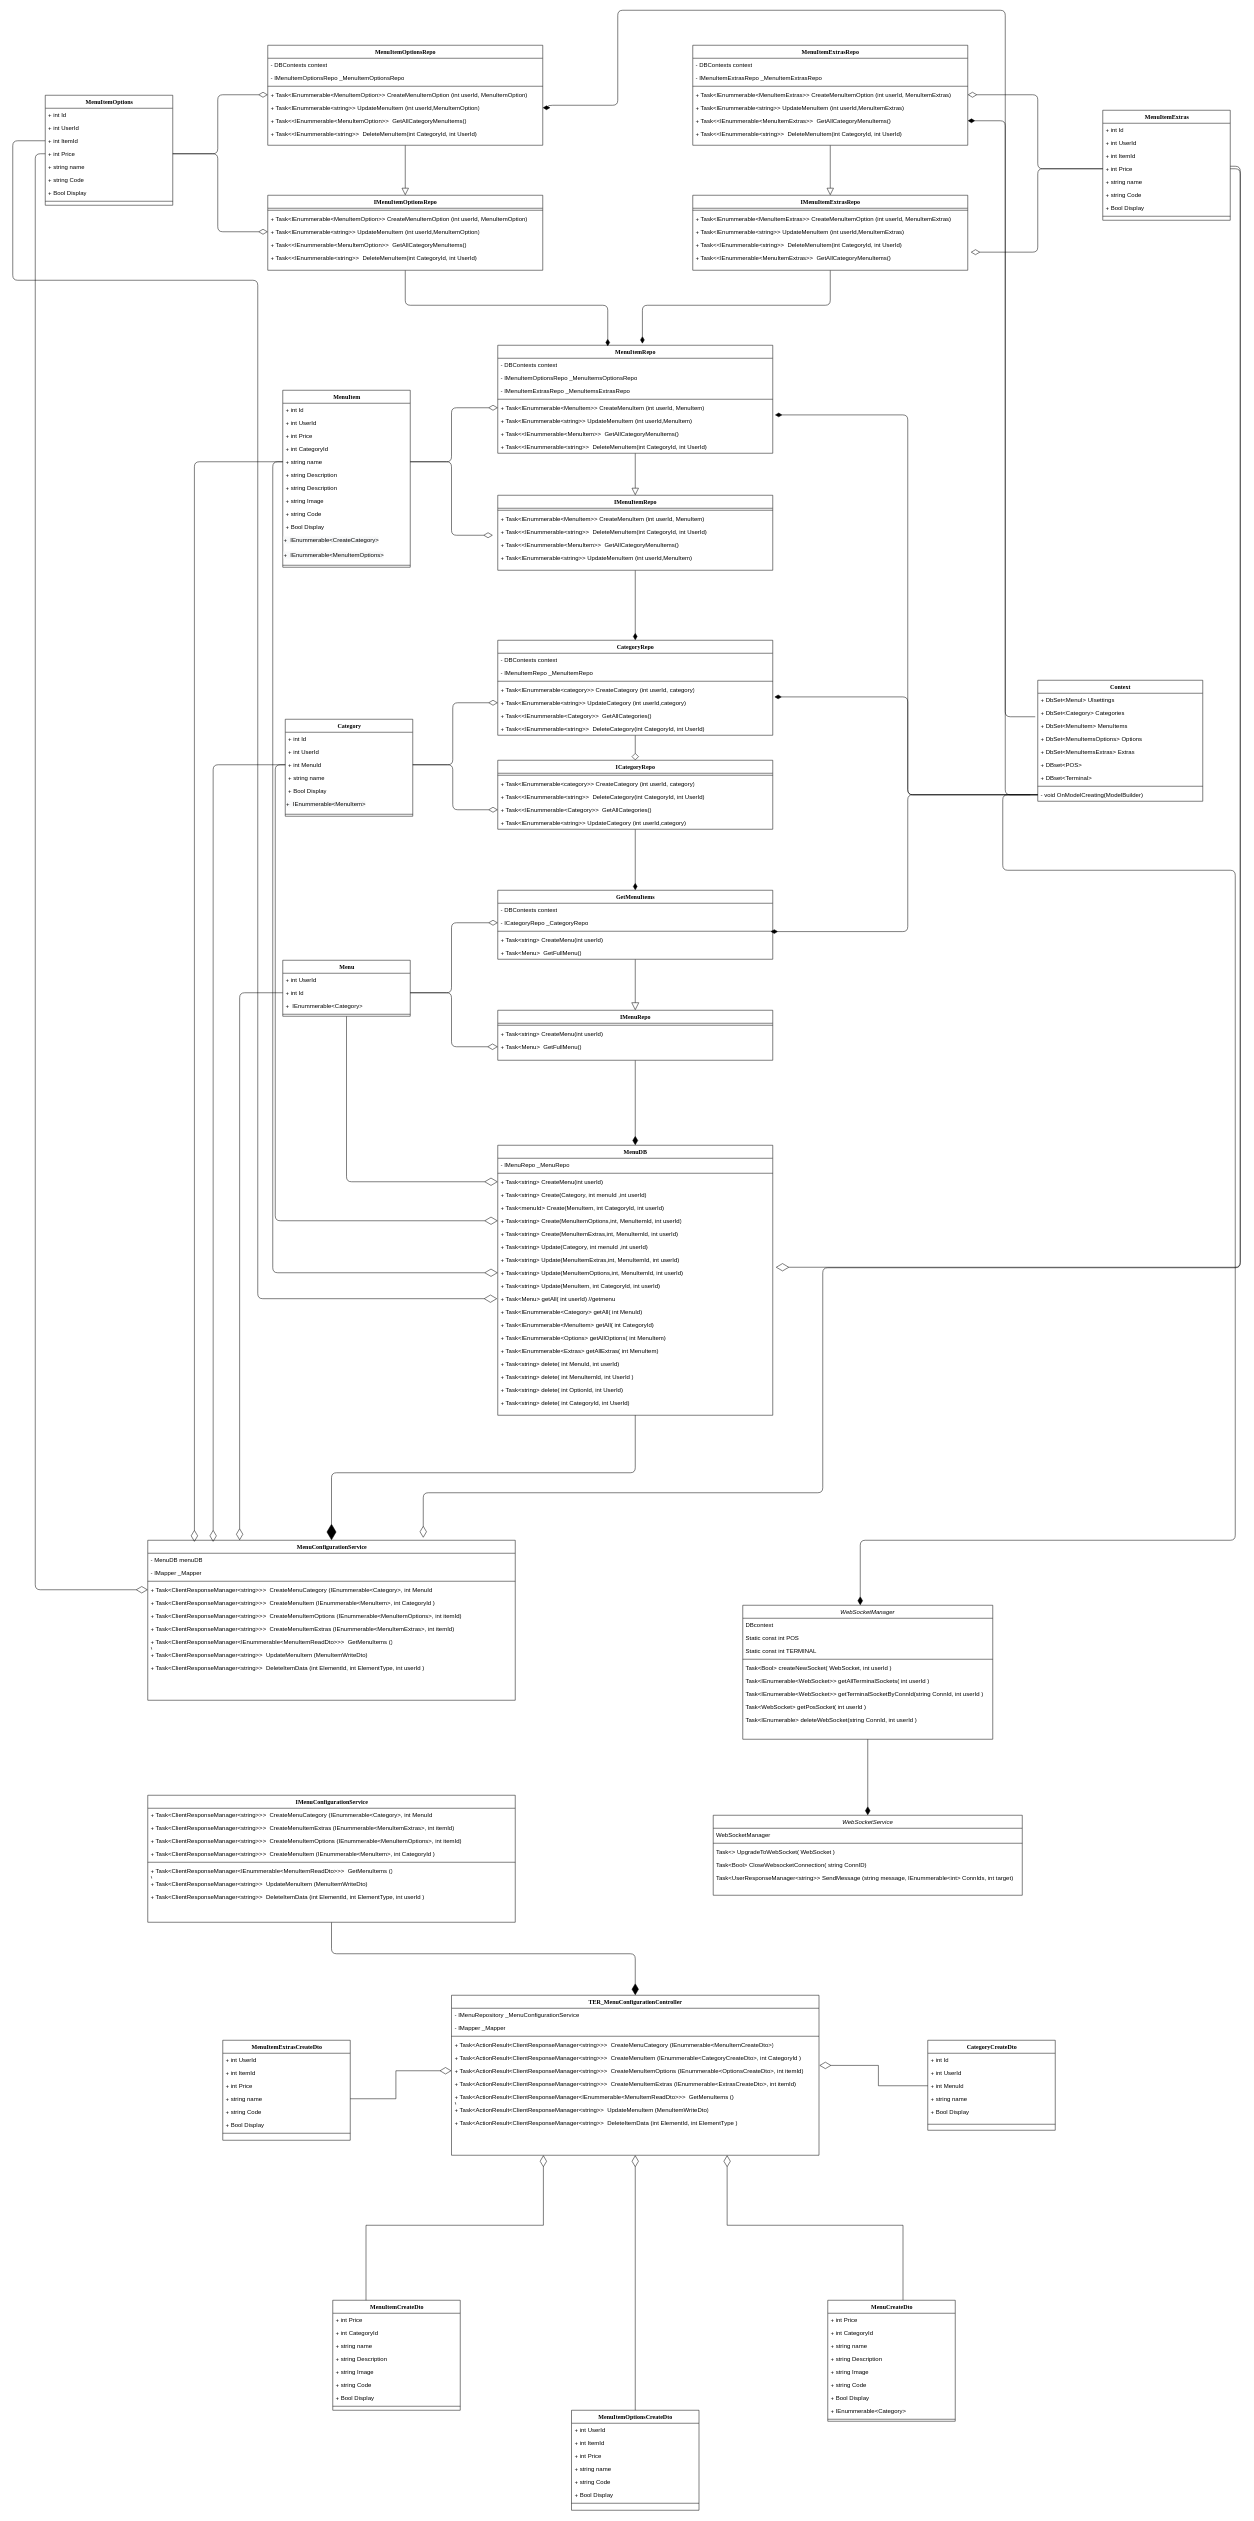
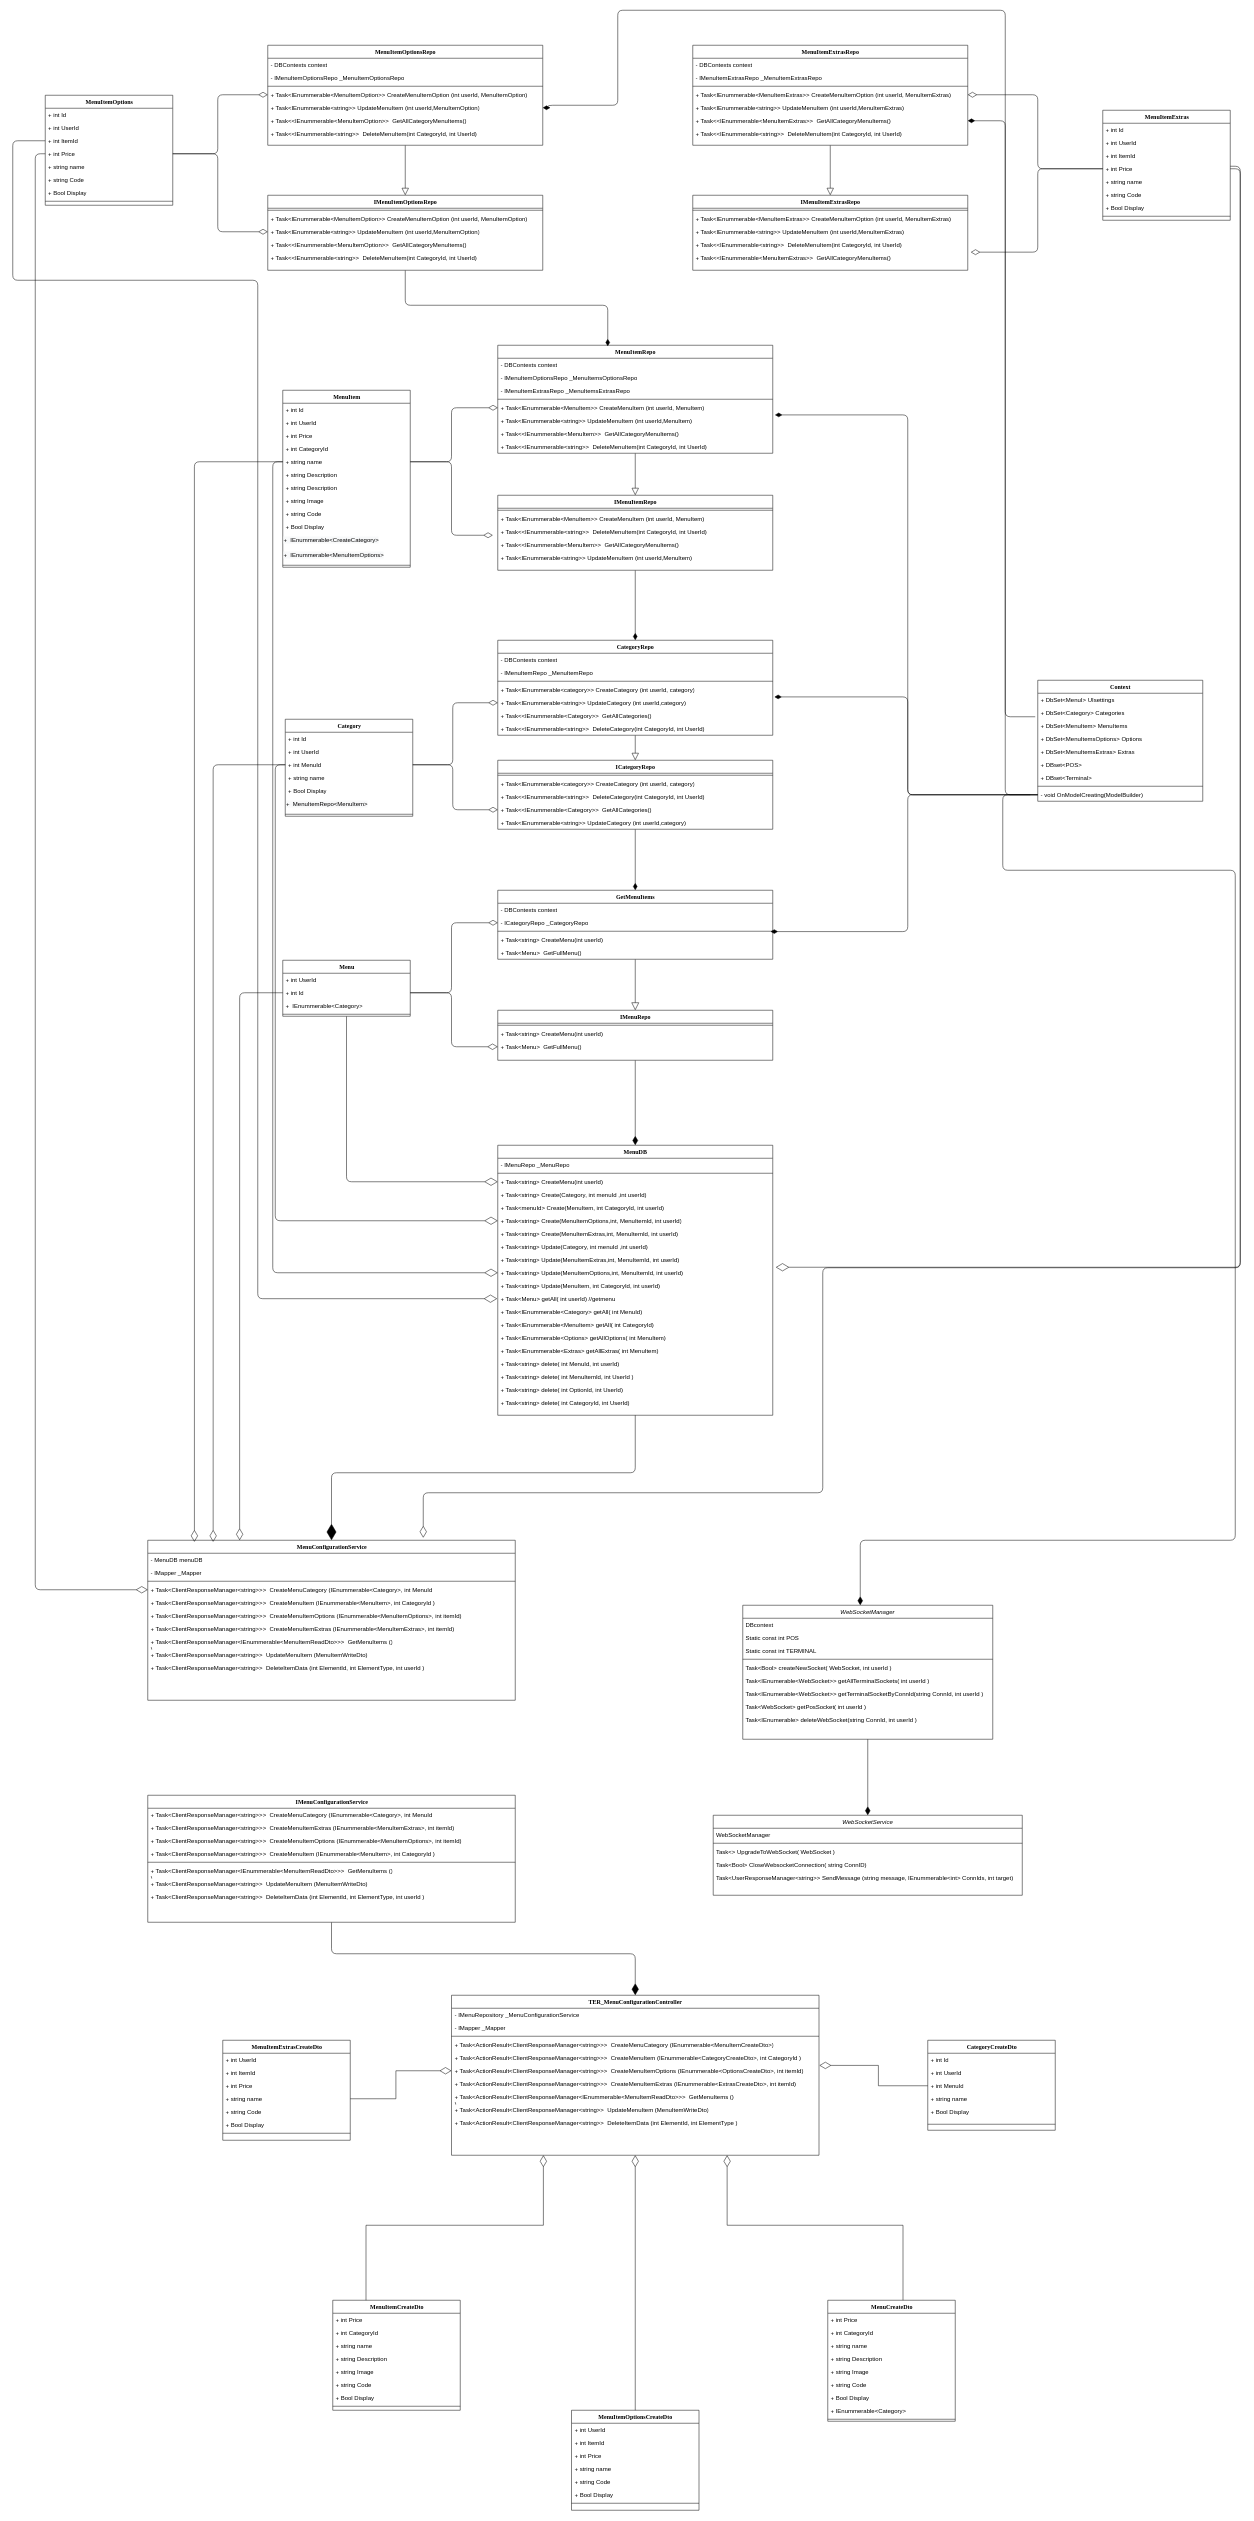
edge "IMenuItemExtrasRepo" -> "MenuItemRepo": removed
edge "CategoryRepo" -> "ICategoryRepo": arrowhead diamond -> block
node "+ IEnummerable<MenuItem>": label "+ IEnummerable<MenuItem>" -> "+ MenuItemRepo<MenuItem>"
